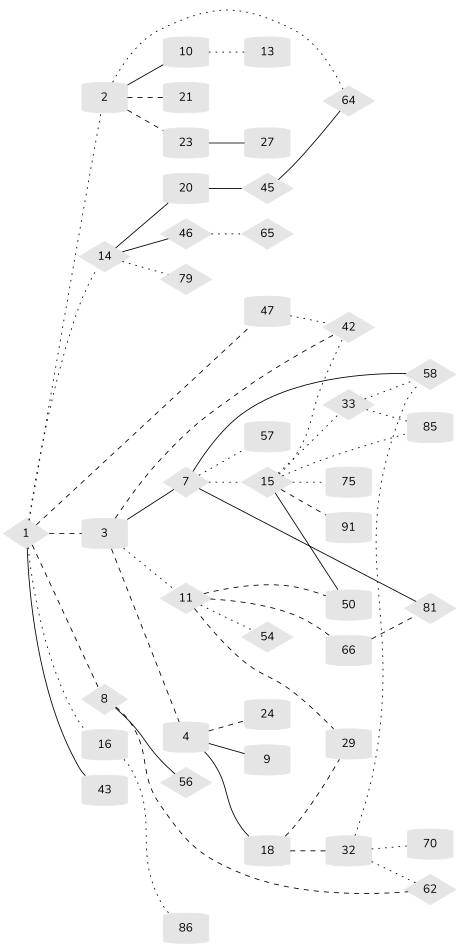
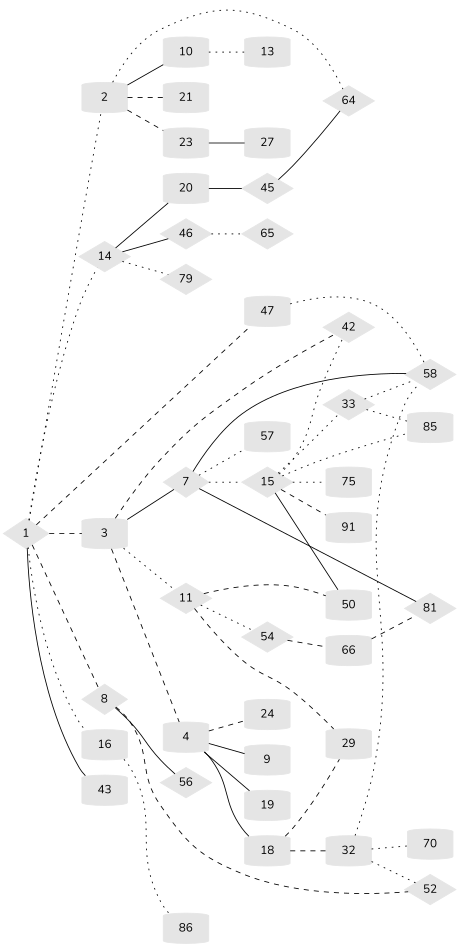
edge "47" -- "42": now "47" -- "58"
edge "11" -- "66": now "54" -- "66"
node "19": added
node "62": label "62" -> "52"
